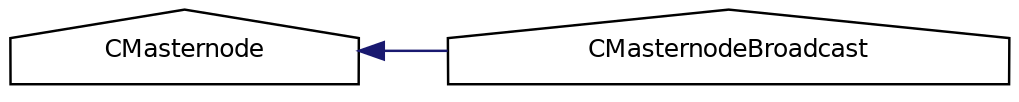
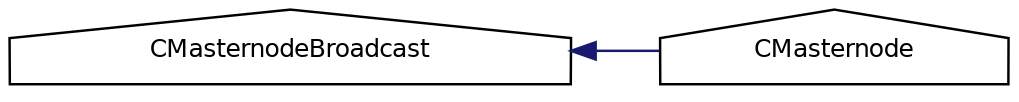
edge "CMasternodeBroadcast" -> "CMasternode": reversed
